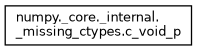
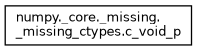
node "numpy._core._internal. _missing_ctypes.c_void_p": label "numpy._core._internal. _missing_ctypes.c_void_p" -> "numpy._core._missing. _missing_ctypes.c_void_p"
